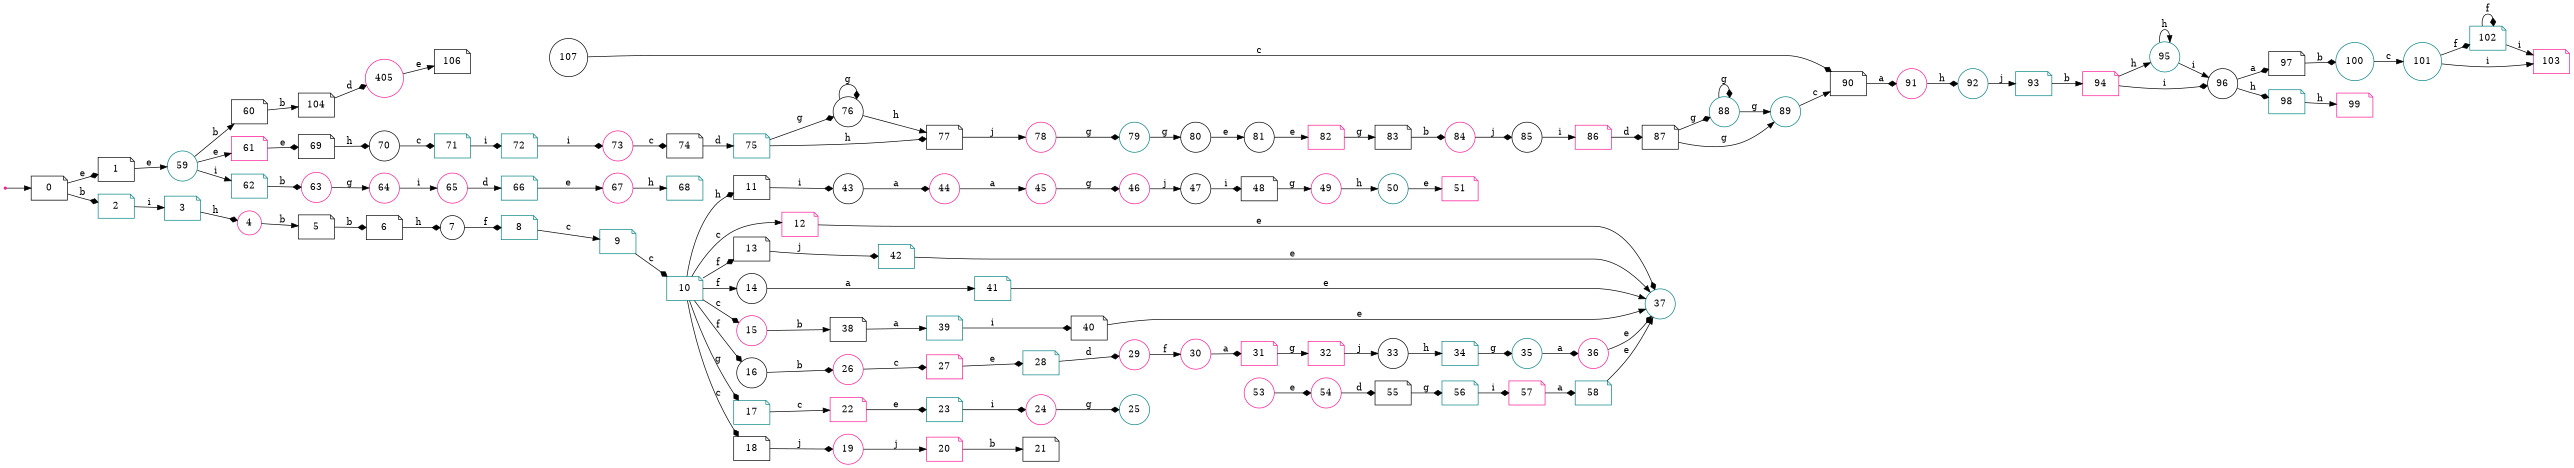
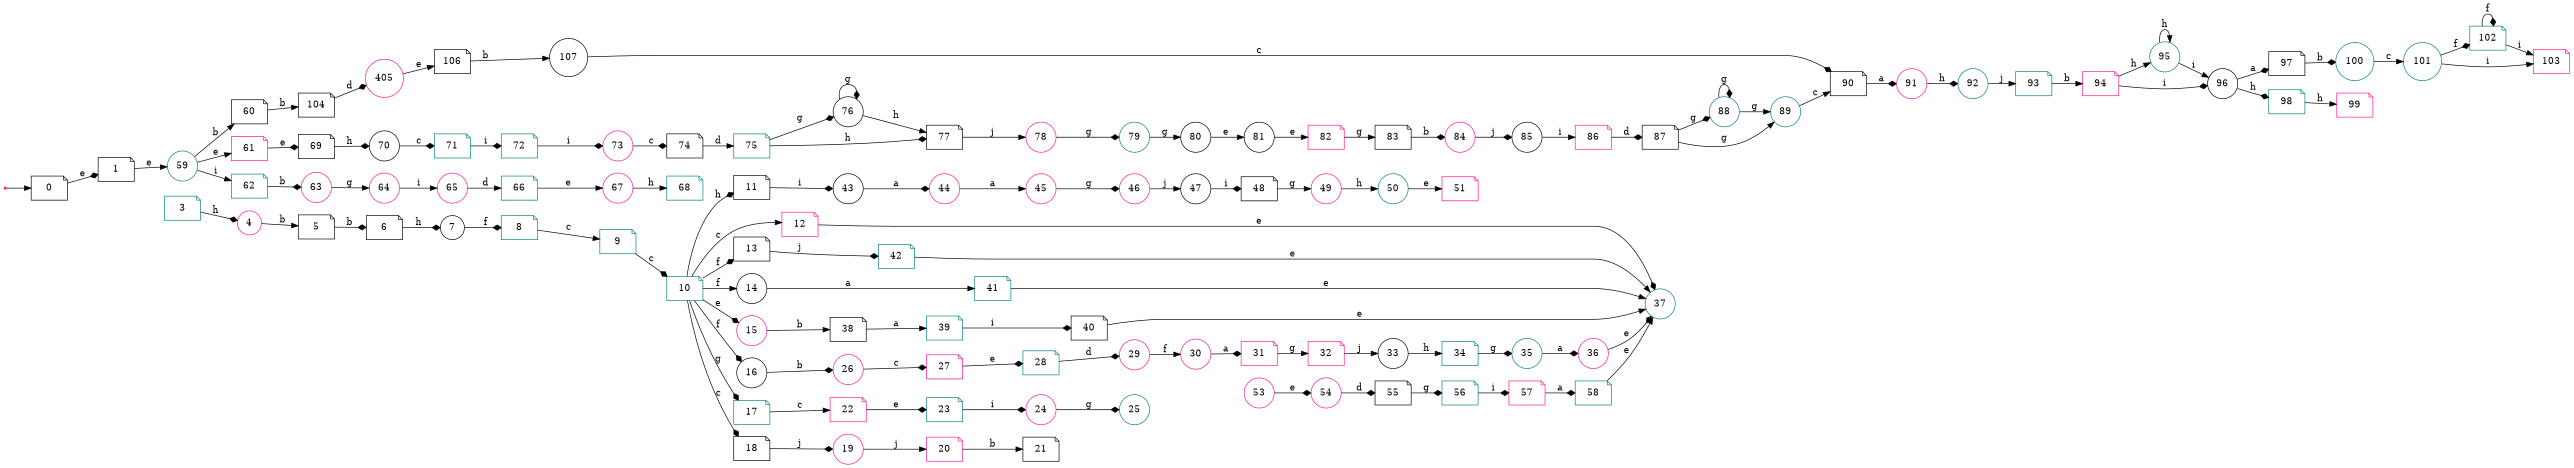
edge "106" -> "107": added, label "b"
node "2": removed
edge "10" -> "15": label "c" -> "e"
